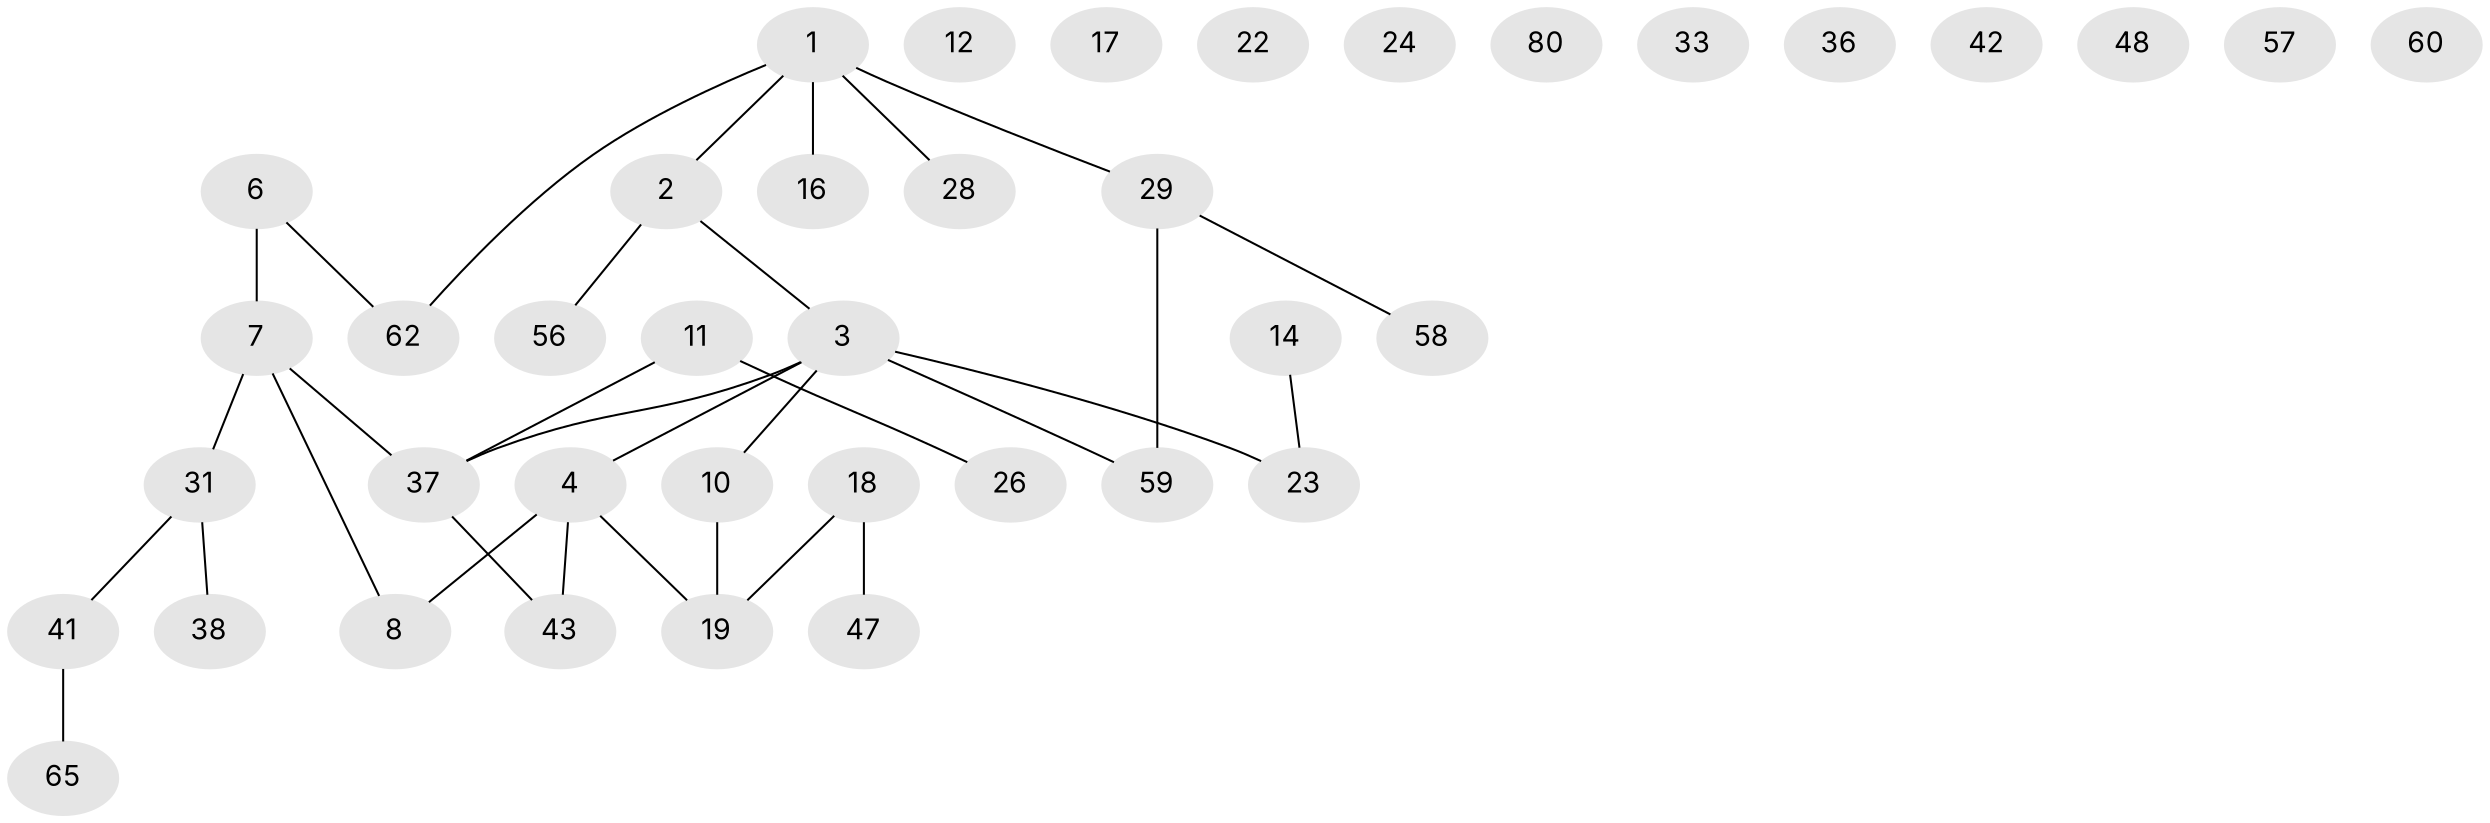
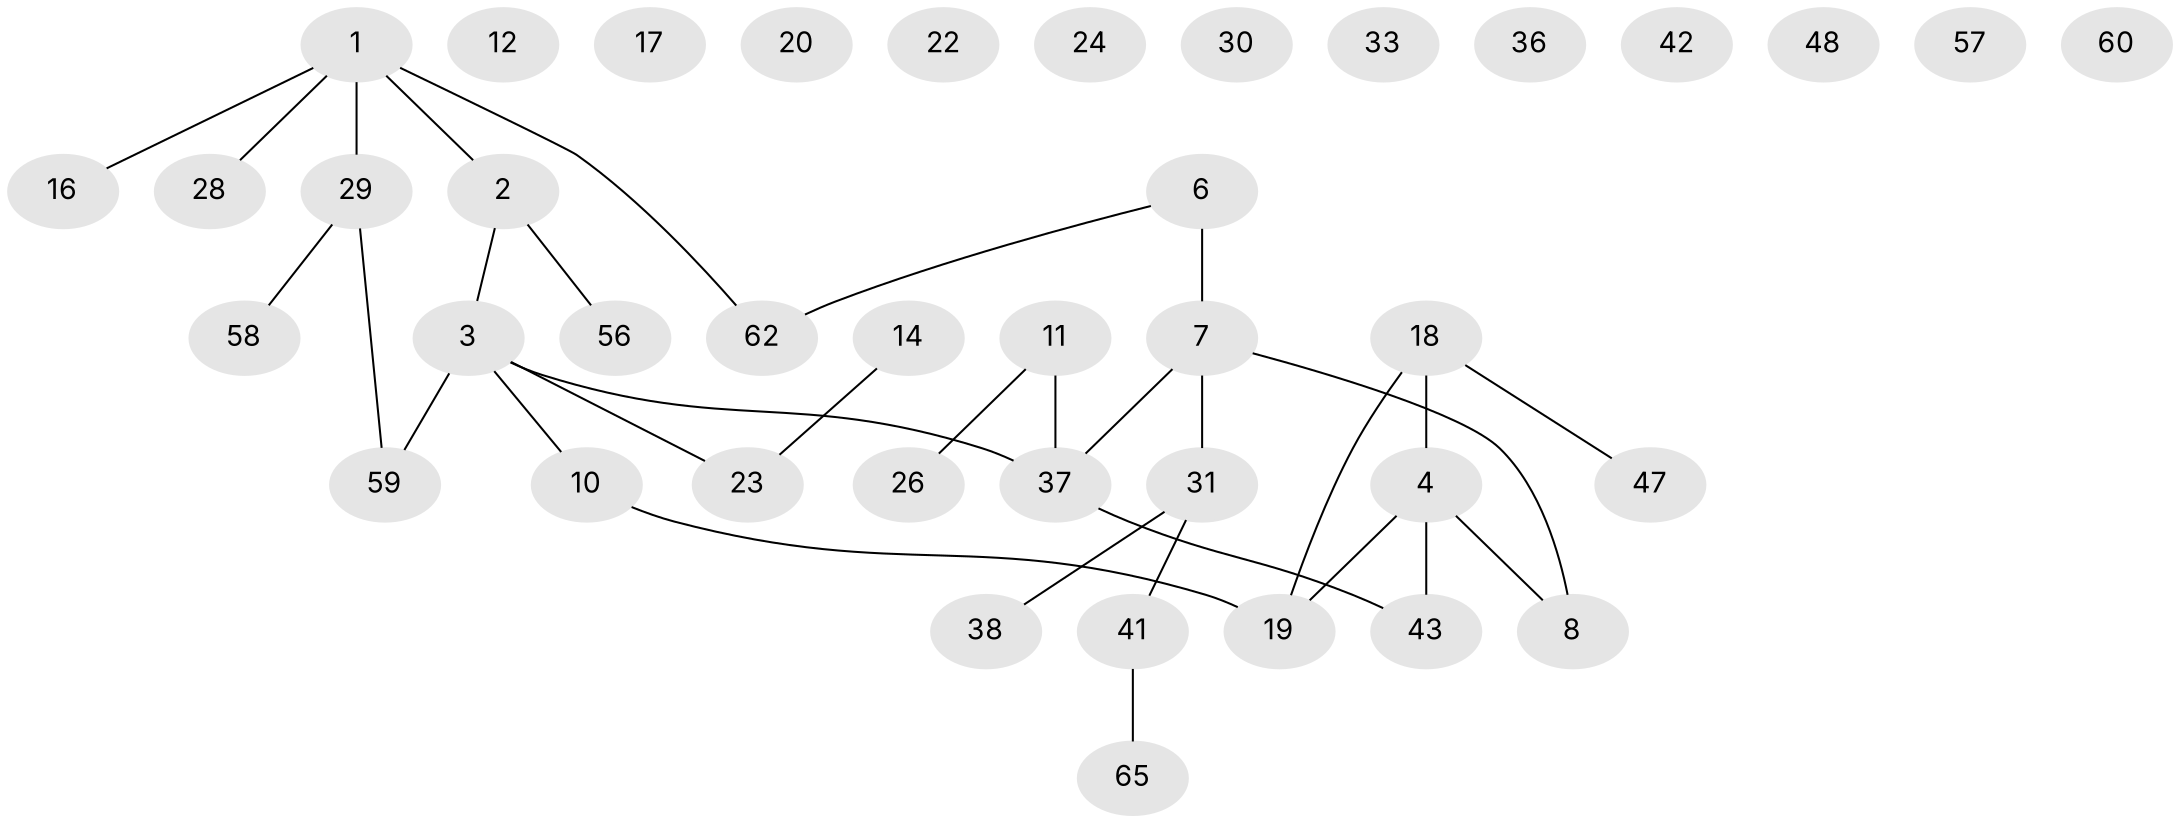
node "20": added
node "80": label "80" -> "30"
edge "3" -- "4": now "18" -- "4"
